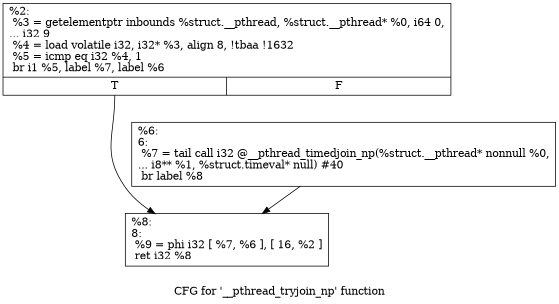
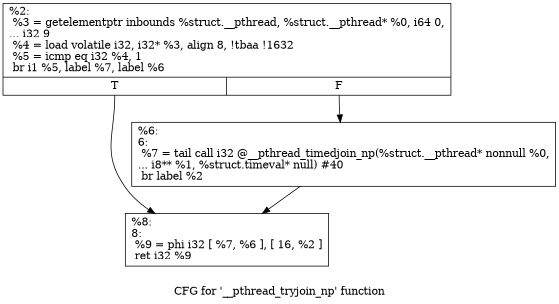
edge "%2:" -> "%6:": added
node "%6:": text "br label %8" -> "br label %2"
node "%8:": text "ret i32 %8" -> "ret i32 %9"
